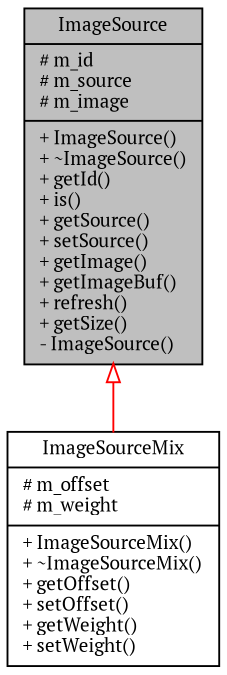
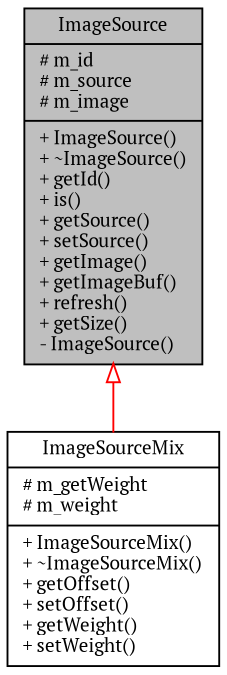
node "ImageSourceMix": text "# m_offset" -> "# m_getWeight"
